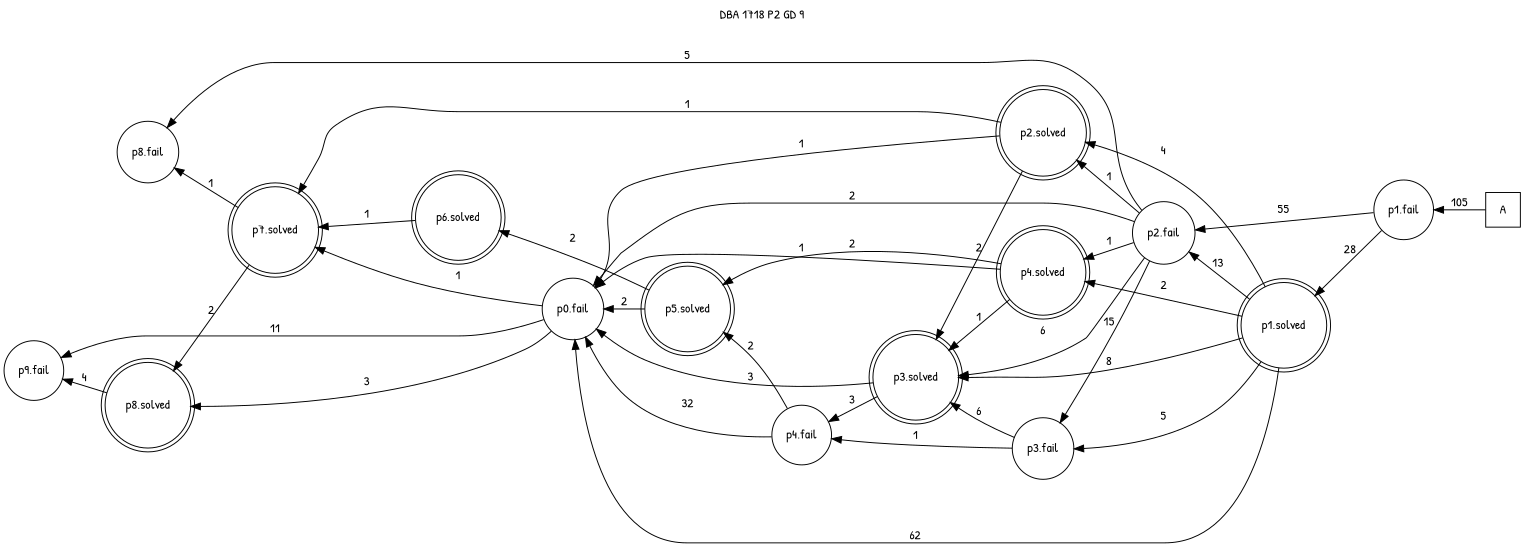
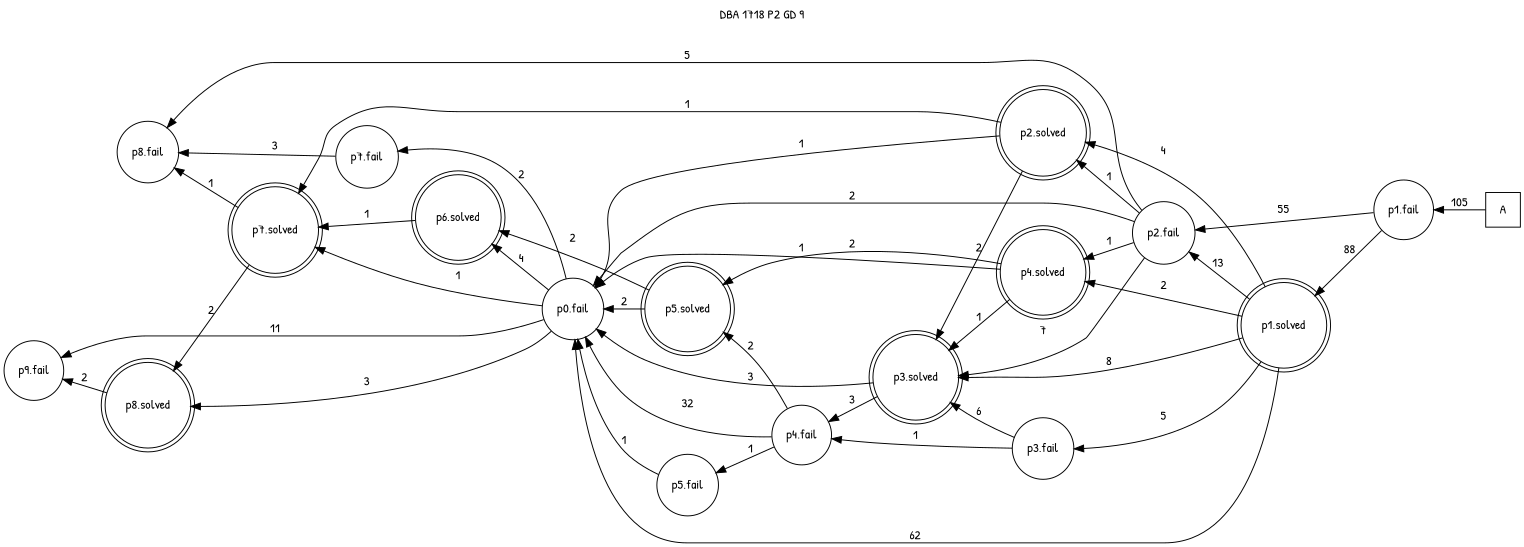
node "p7.fail": added
edge "p1.fail" -> "p1.solved": label "28" -> "88"
edge "p0.fail" -> "p6.solved": added, label "4"
edge "p2.fail" -> "p3.solved": label "6" -> "7"
edge "p2.fail" -> "p3.fail": removed, label "15"
edge "p8.solved" -> "p9.fail": label "4" -> "2"
node "p5.fail": added
